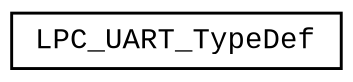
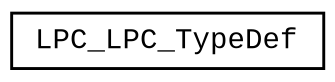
node "LPC_UART_TypeDef": label "LPC_UART_TypeDef" -> "LPC_LPC_TypeDef"
